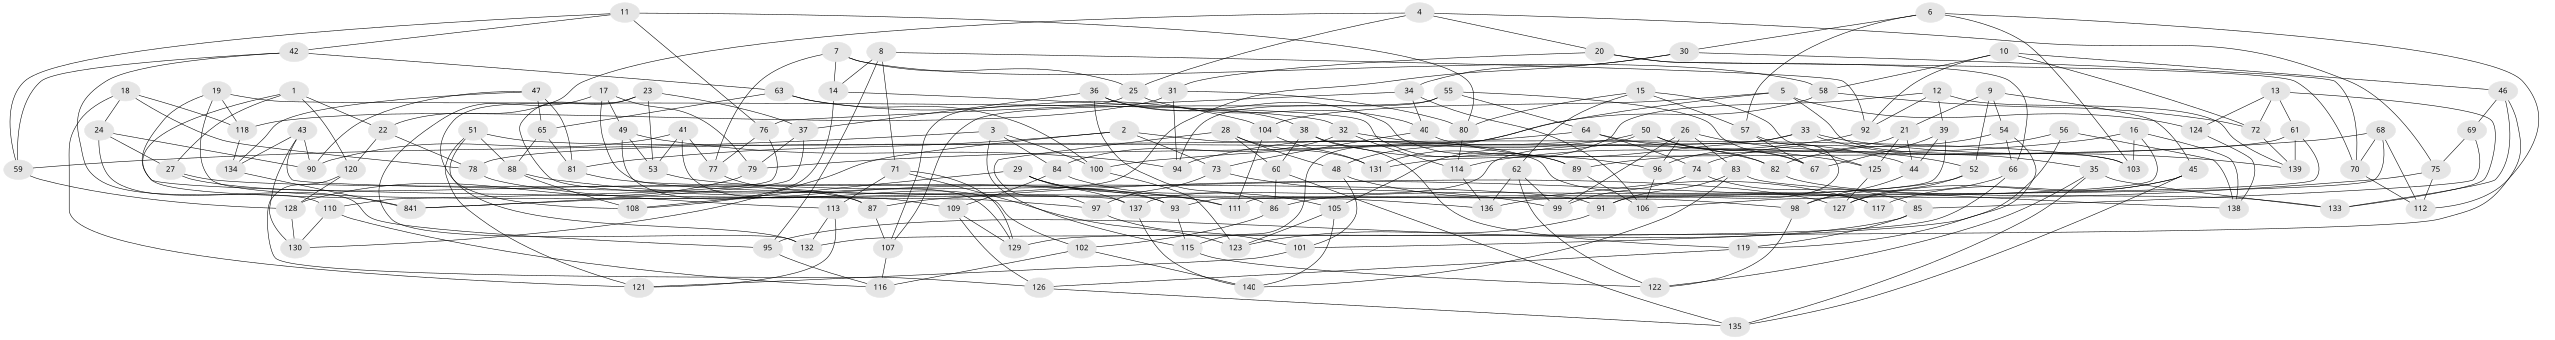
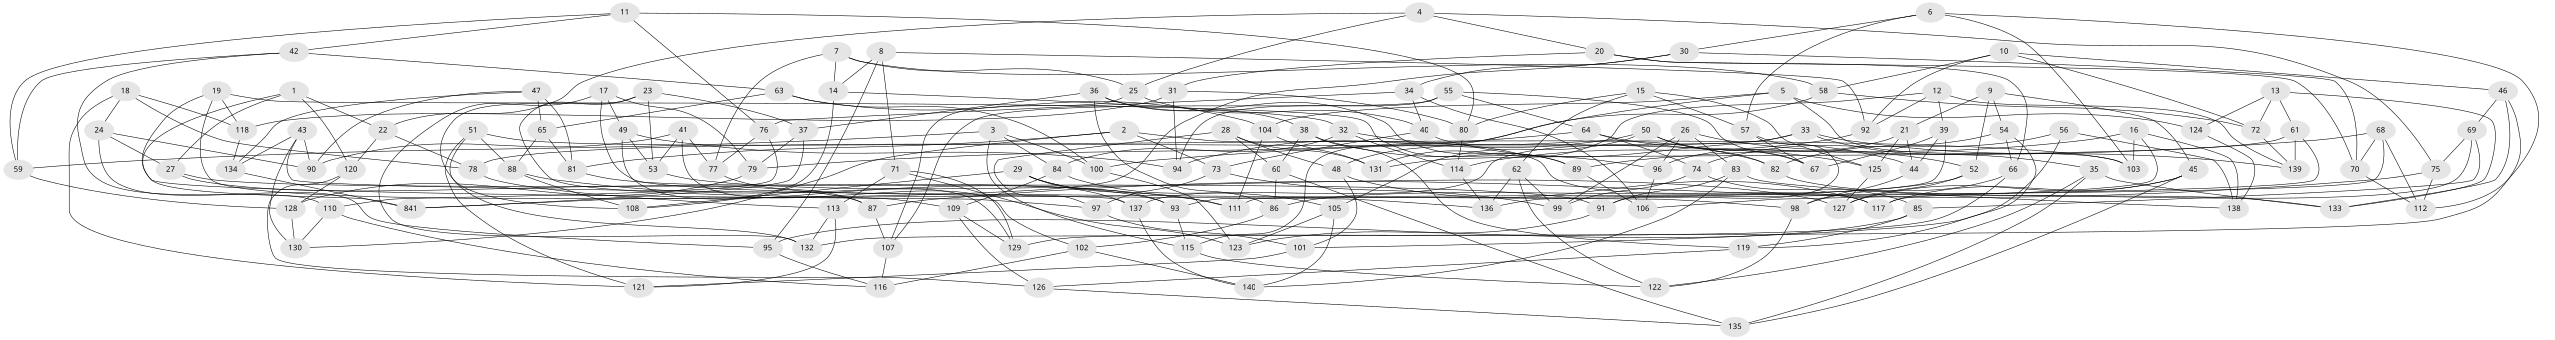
edge "69" -- "117": added
